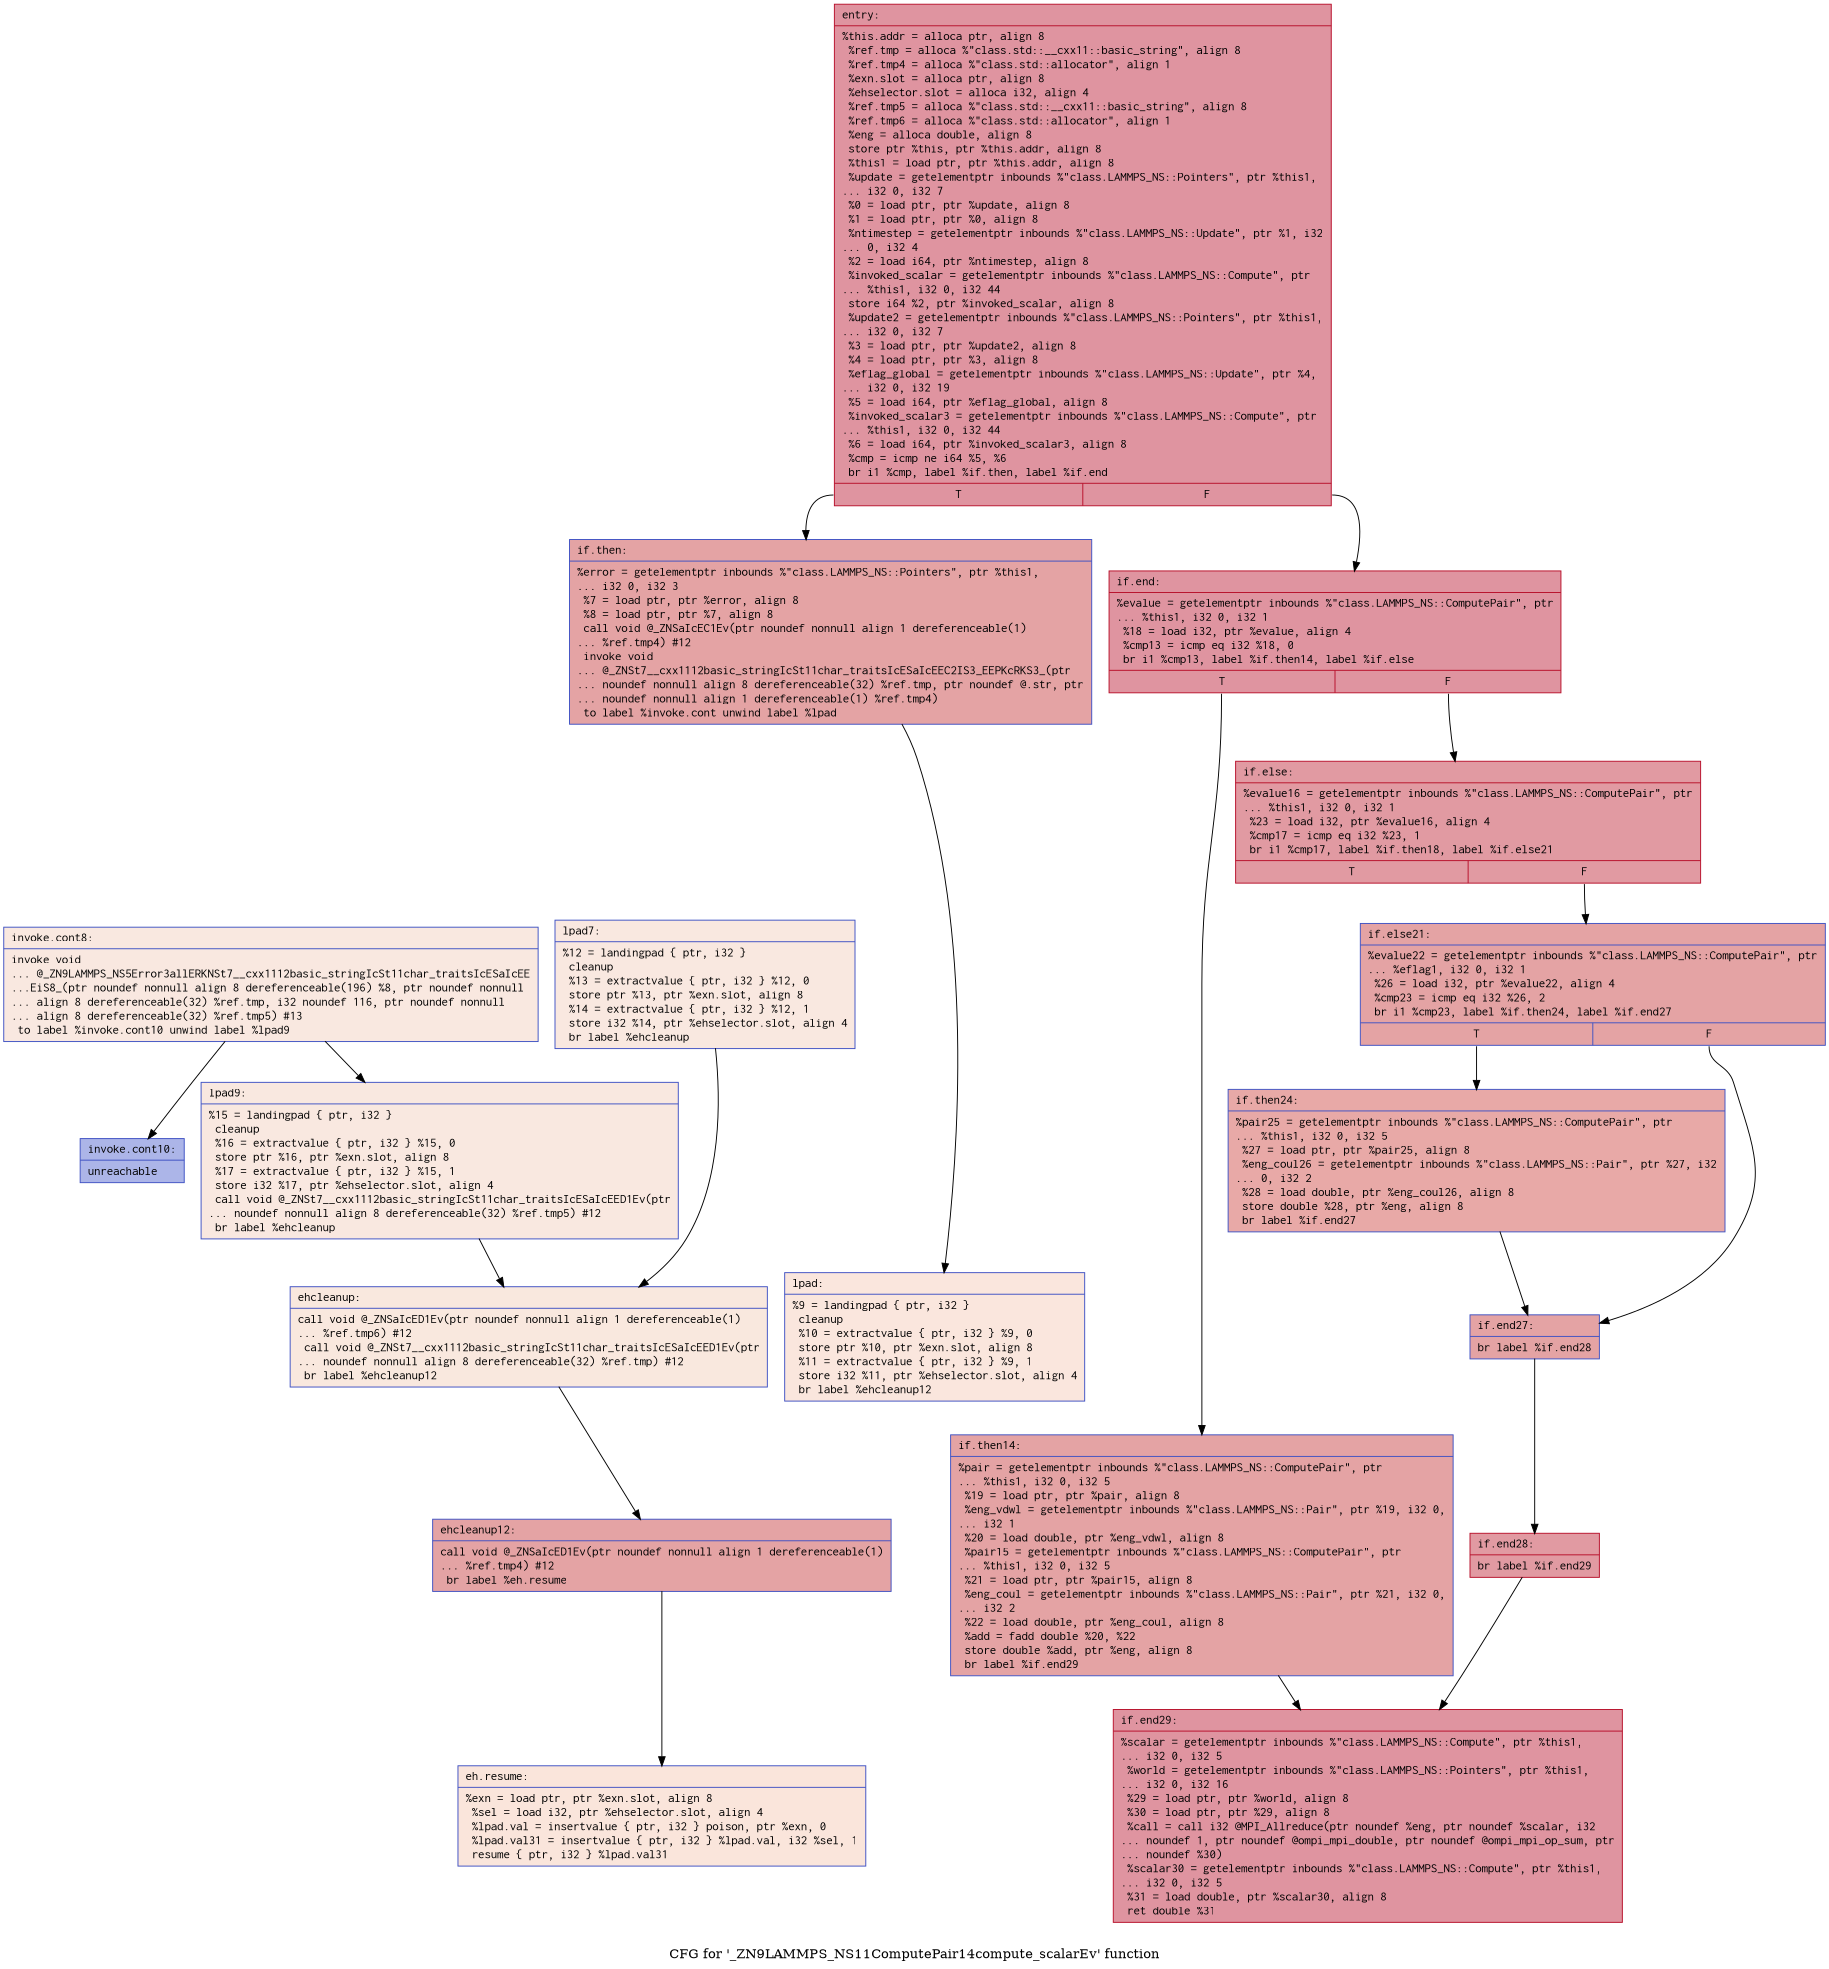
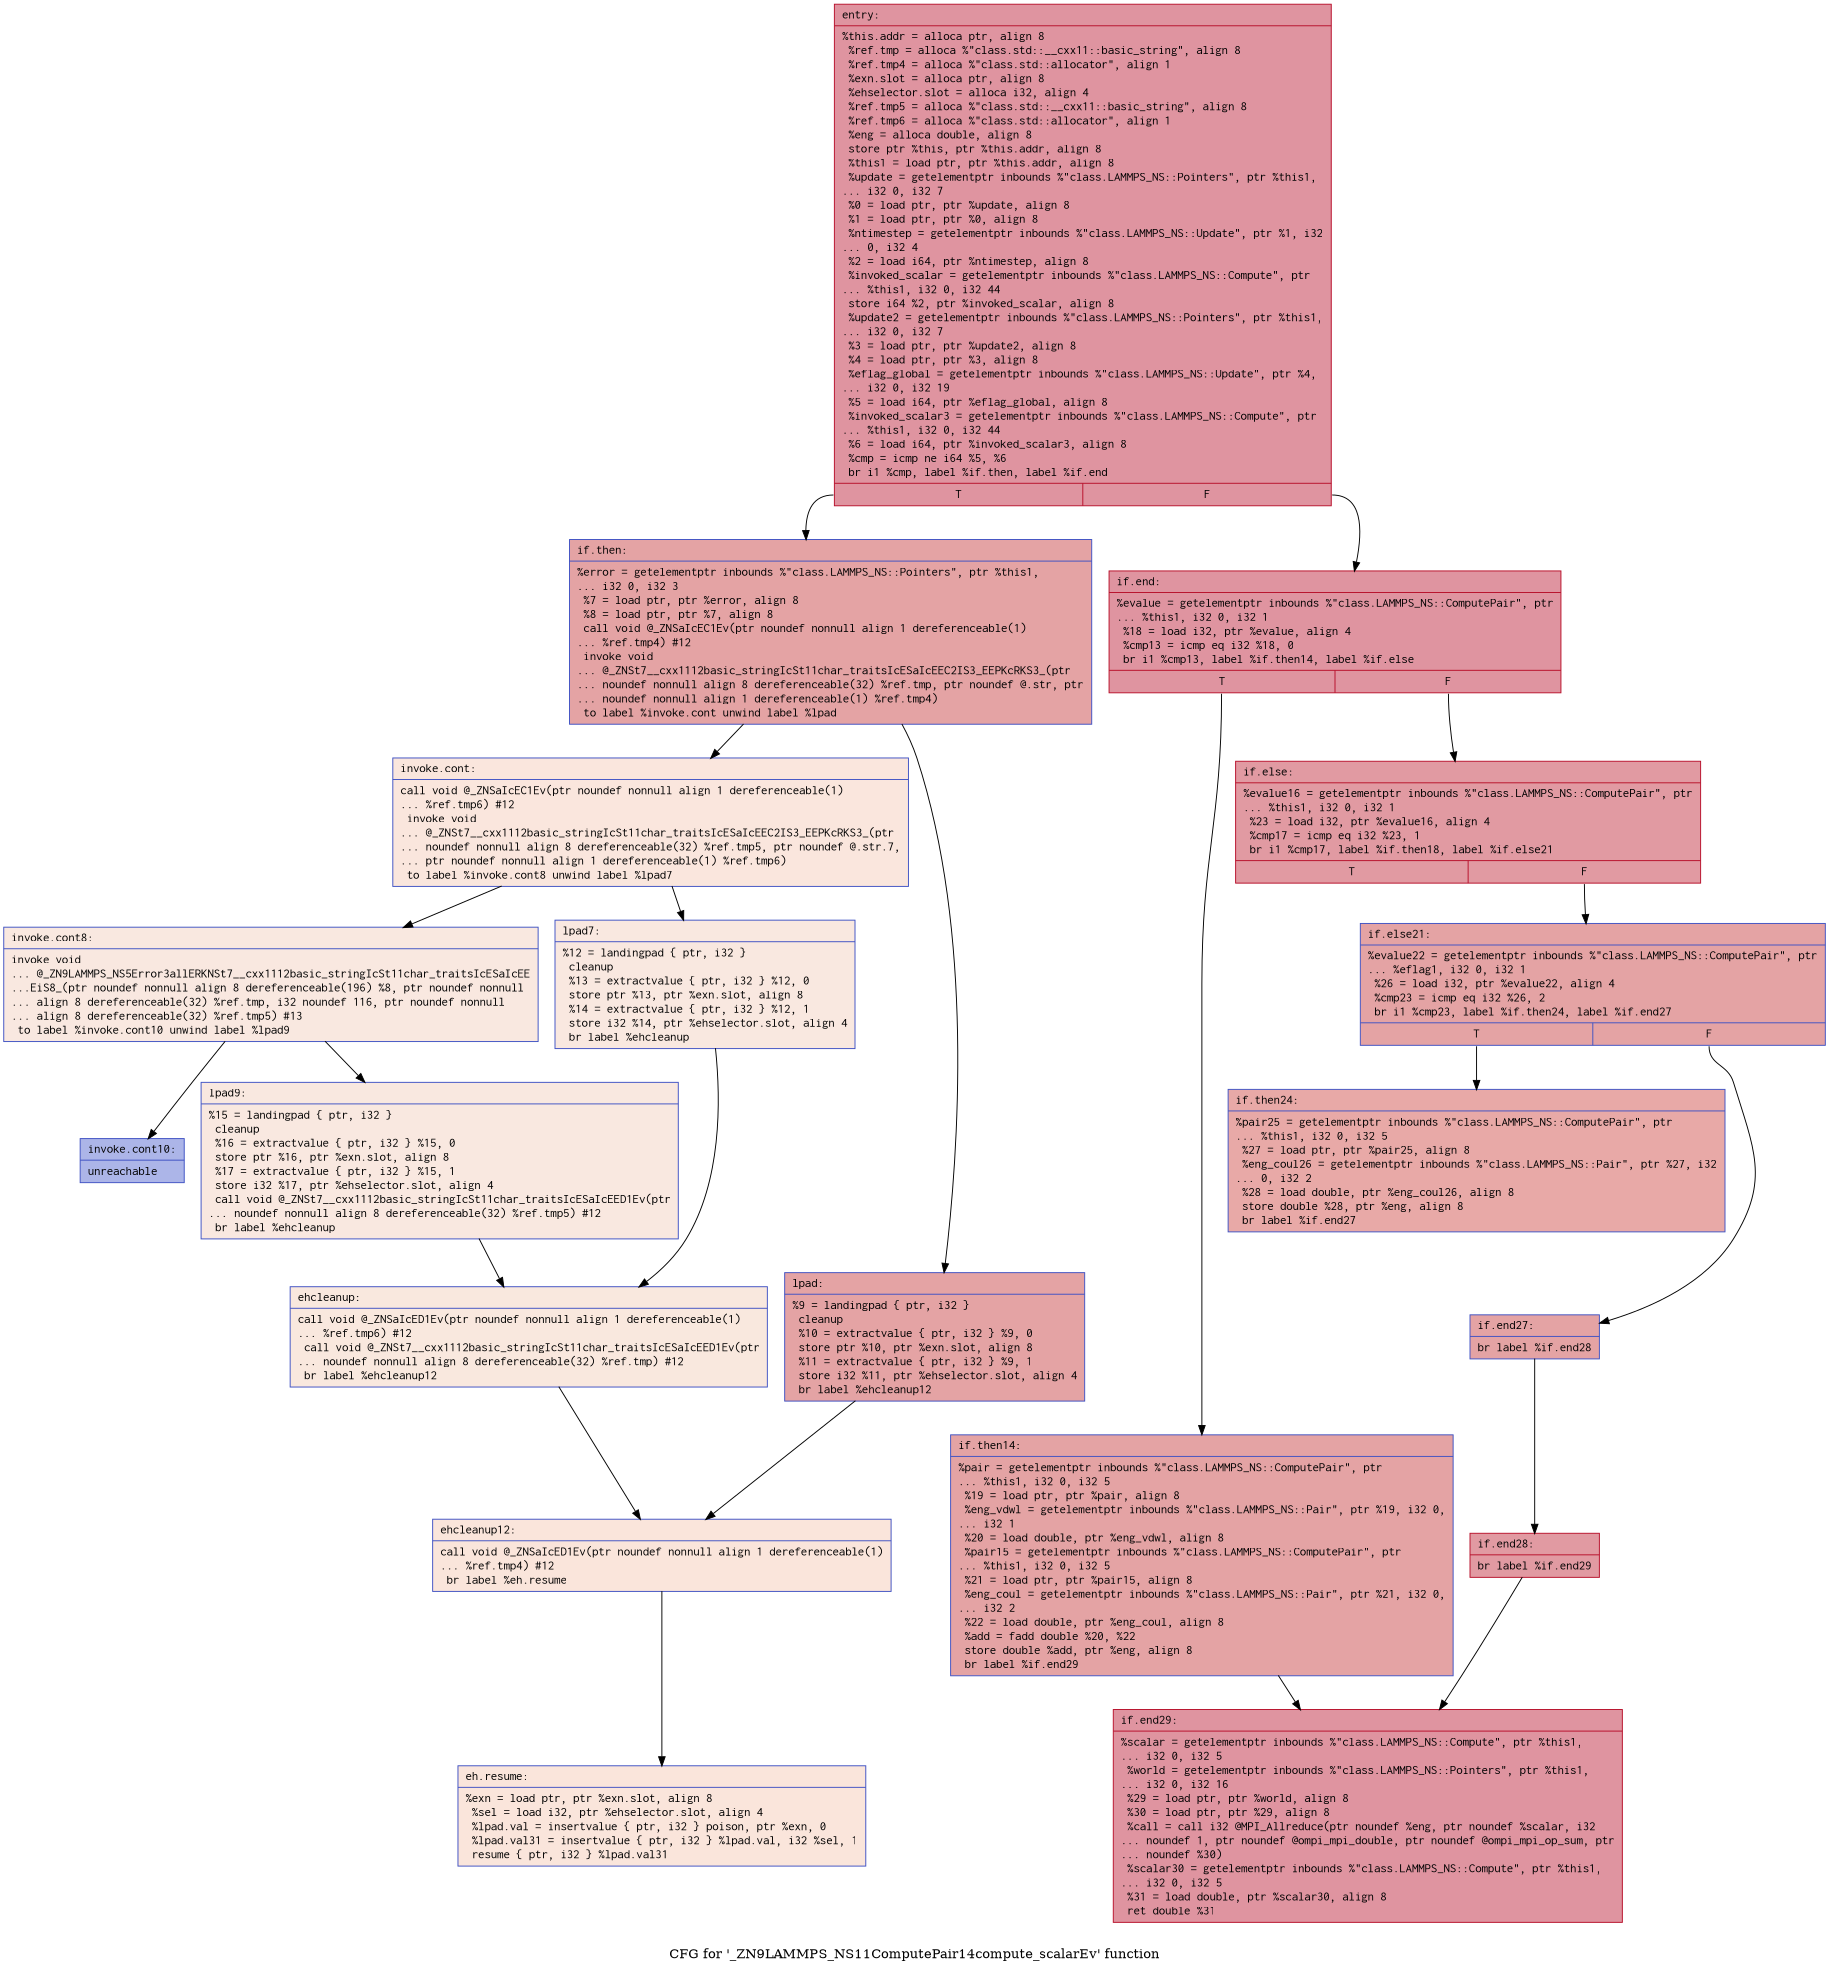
node "invoke.cont:": added
edge "if.then24:" -> "if.end27:": removed
node "lpad:": fillcolor #f3c7b170 -> #c32e3170
edge "lpad:" -> "ehcleanup12:": added
node "ehcleanup12:": fillcolor #c32e3170 -> #f4c5ad70
